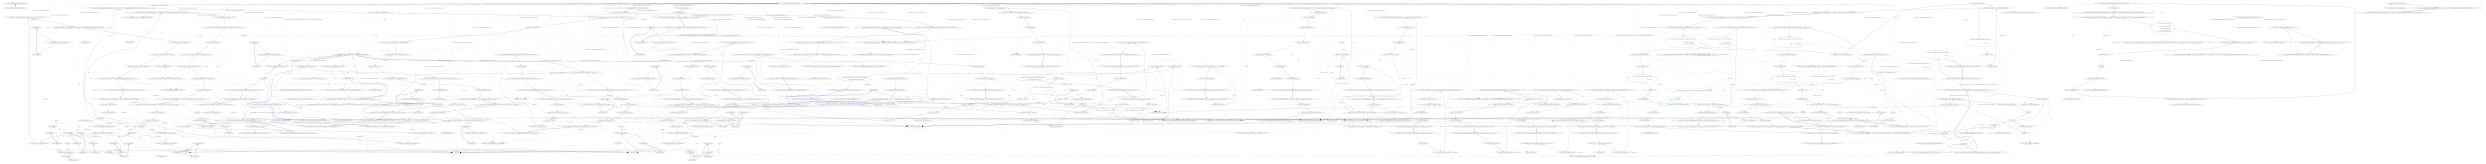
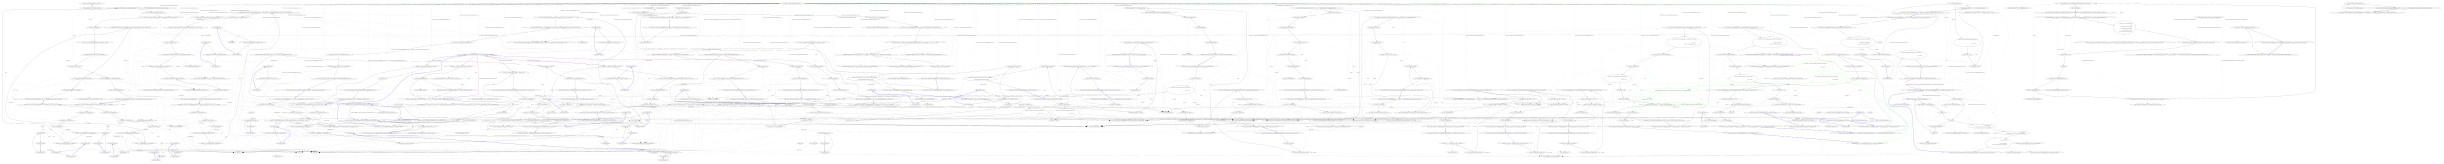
node "Entry object.ShouldBeOfType(System.Type)": removed
